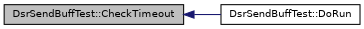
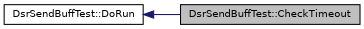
edge "DsrSendBuffTest::DoRun" -> "DsrSendBuffTest::CheckTimeout": reversed
